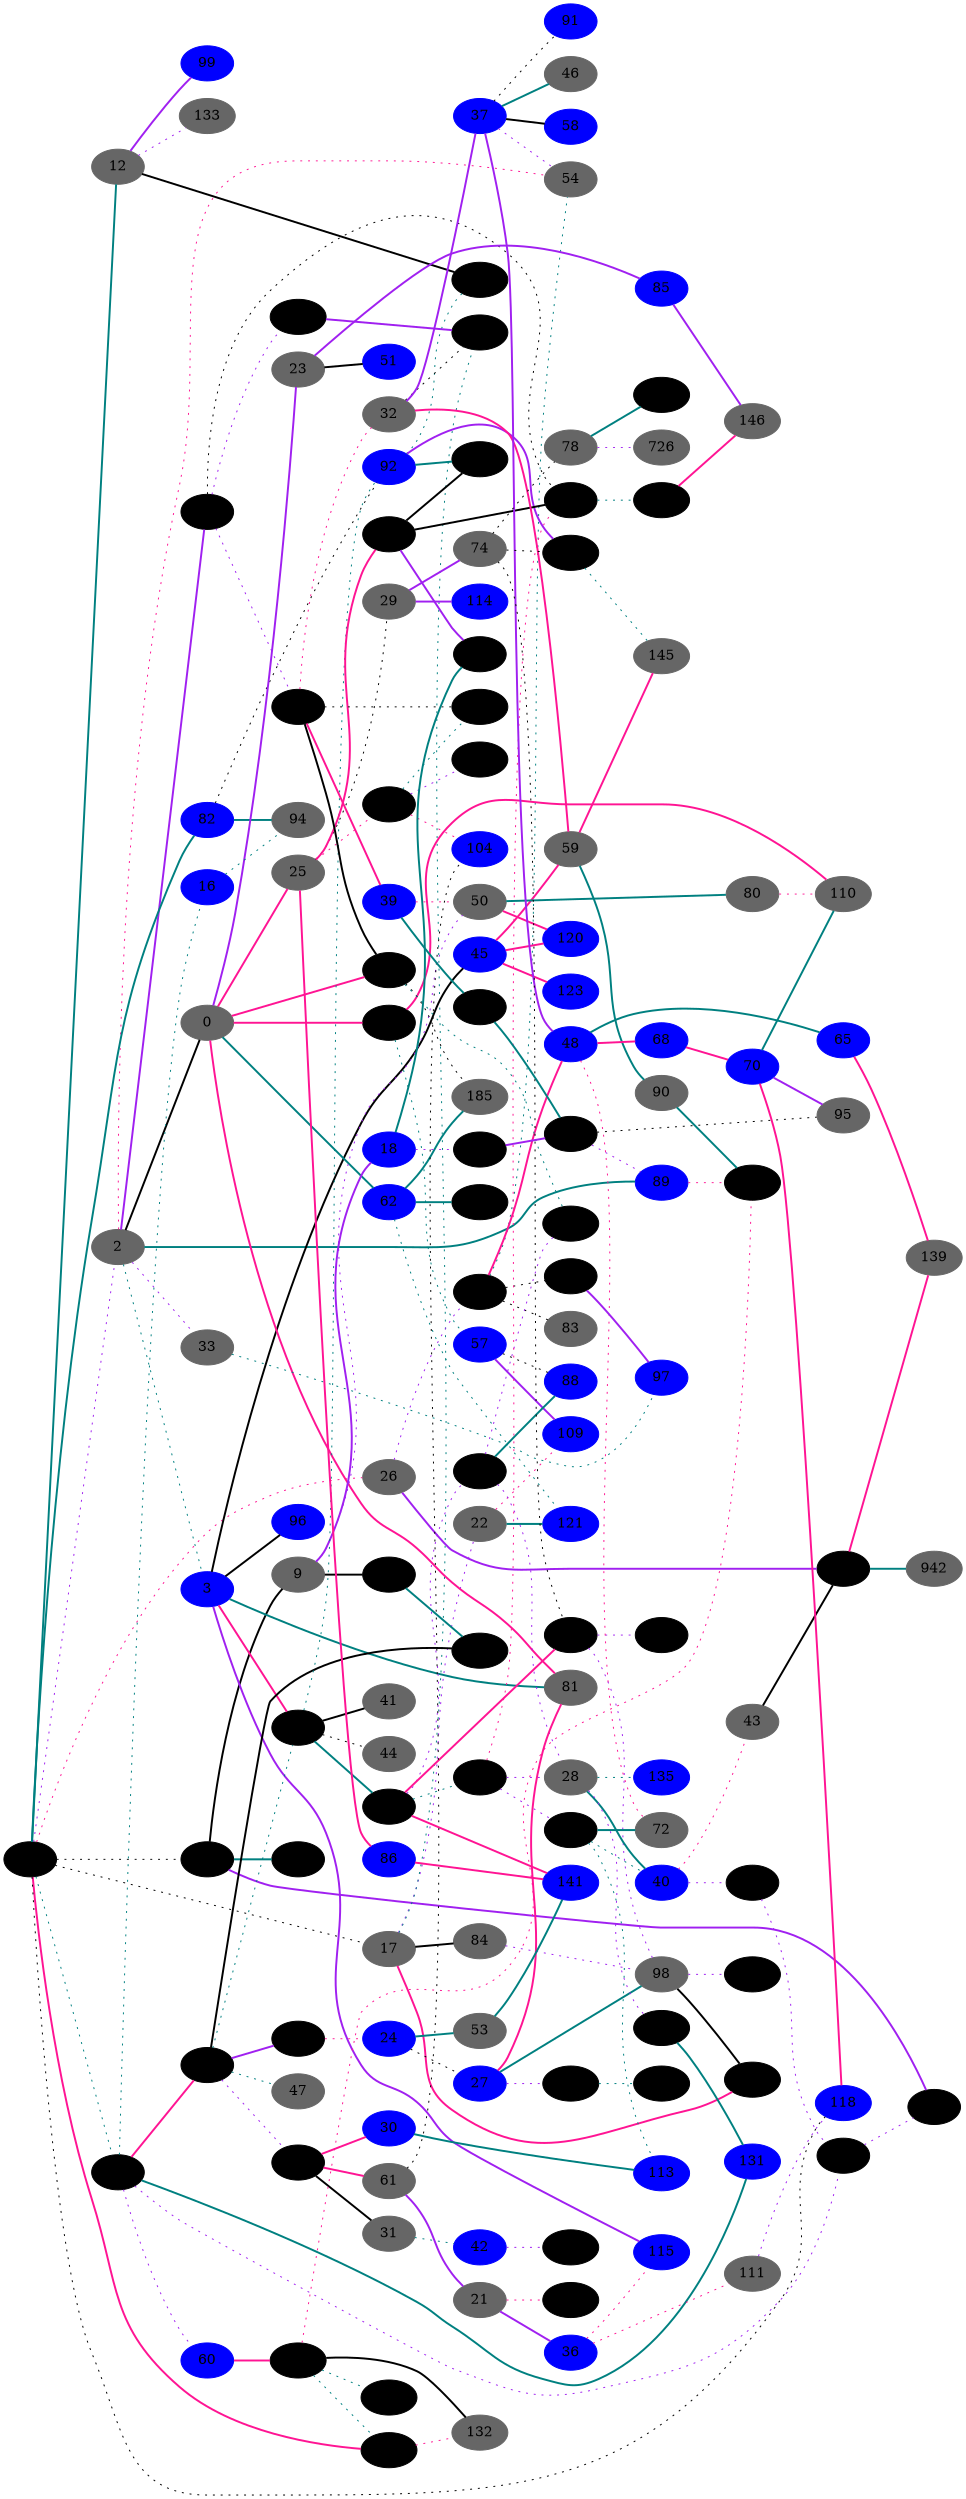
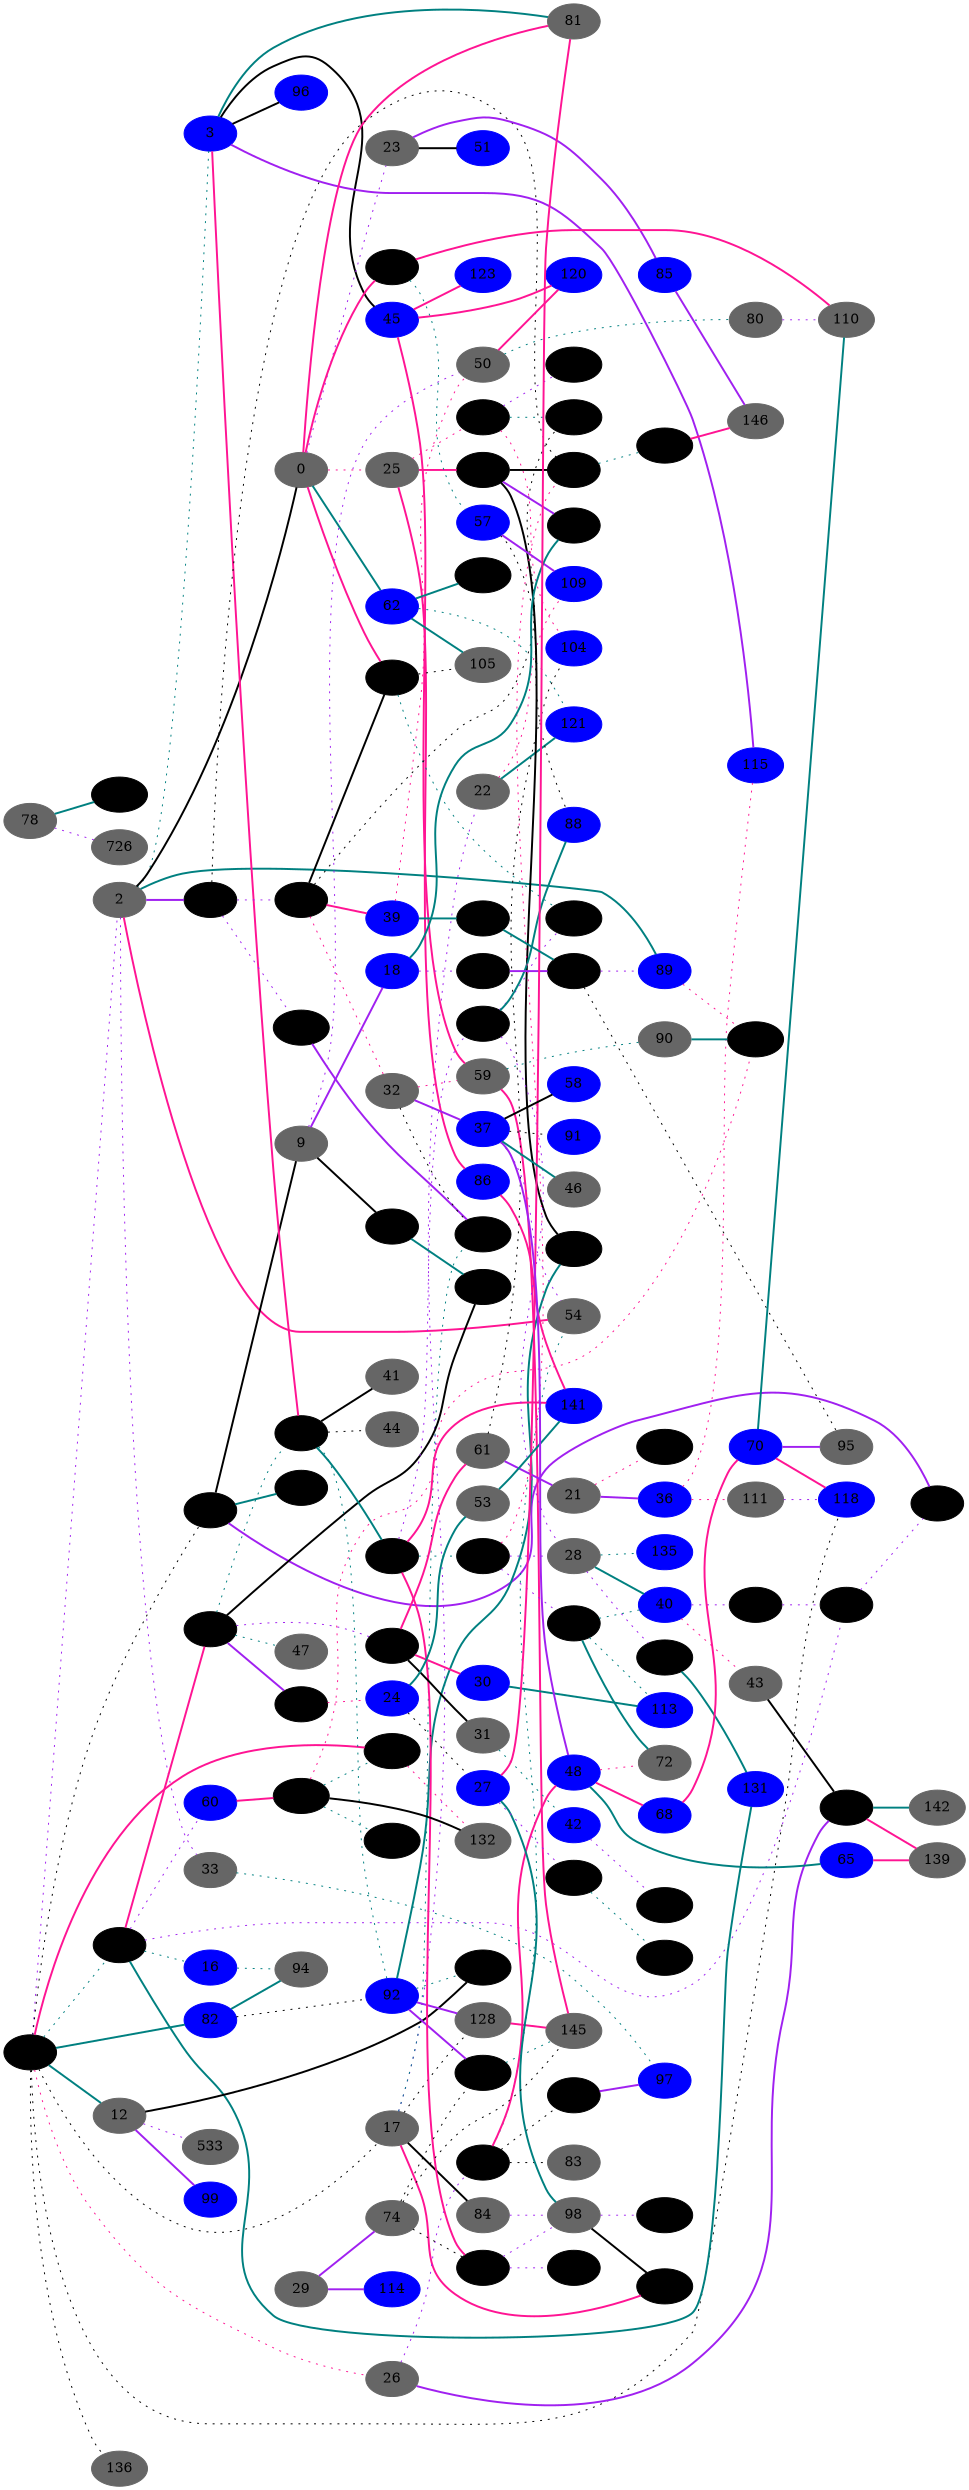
node "133": label "133" -> "533"
edge "78" -- "74": now "145" -- "74"
edge "54" -- "2": style dotted -> bold
edge "32" -- "59": style bold -> dotted
edge "23" -- "0": style bold -> dotted
edge "29" -- "25": removed
edge "80" -- "110": color deeppink -> purple
edge "80" -- "50": style bold -> dotted
edge "25" -- "0": style bold -> dotted
edge "59" -- "90": style bold -> dotted
node "185": label "185" -> "105"
node "942": label "942" -> "142"
node "128": added
node "136": added
